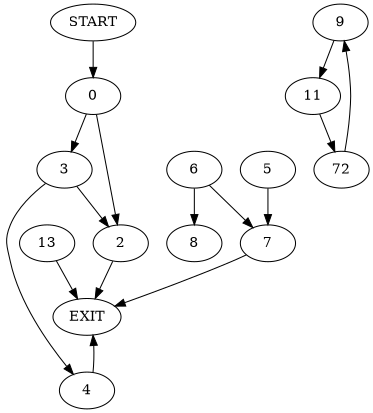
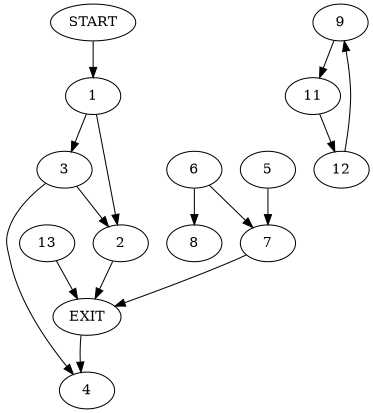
node "0": label "0" -> "1"
node "72": label "72" -> "12"
edge "4" -> "EXIT": reversed
